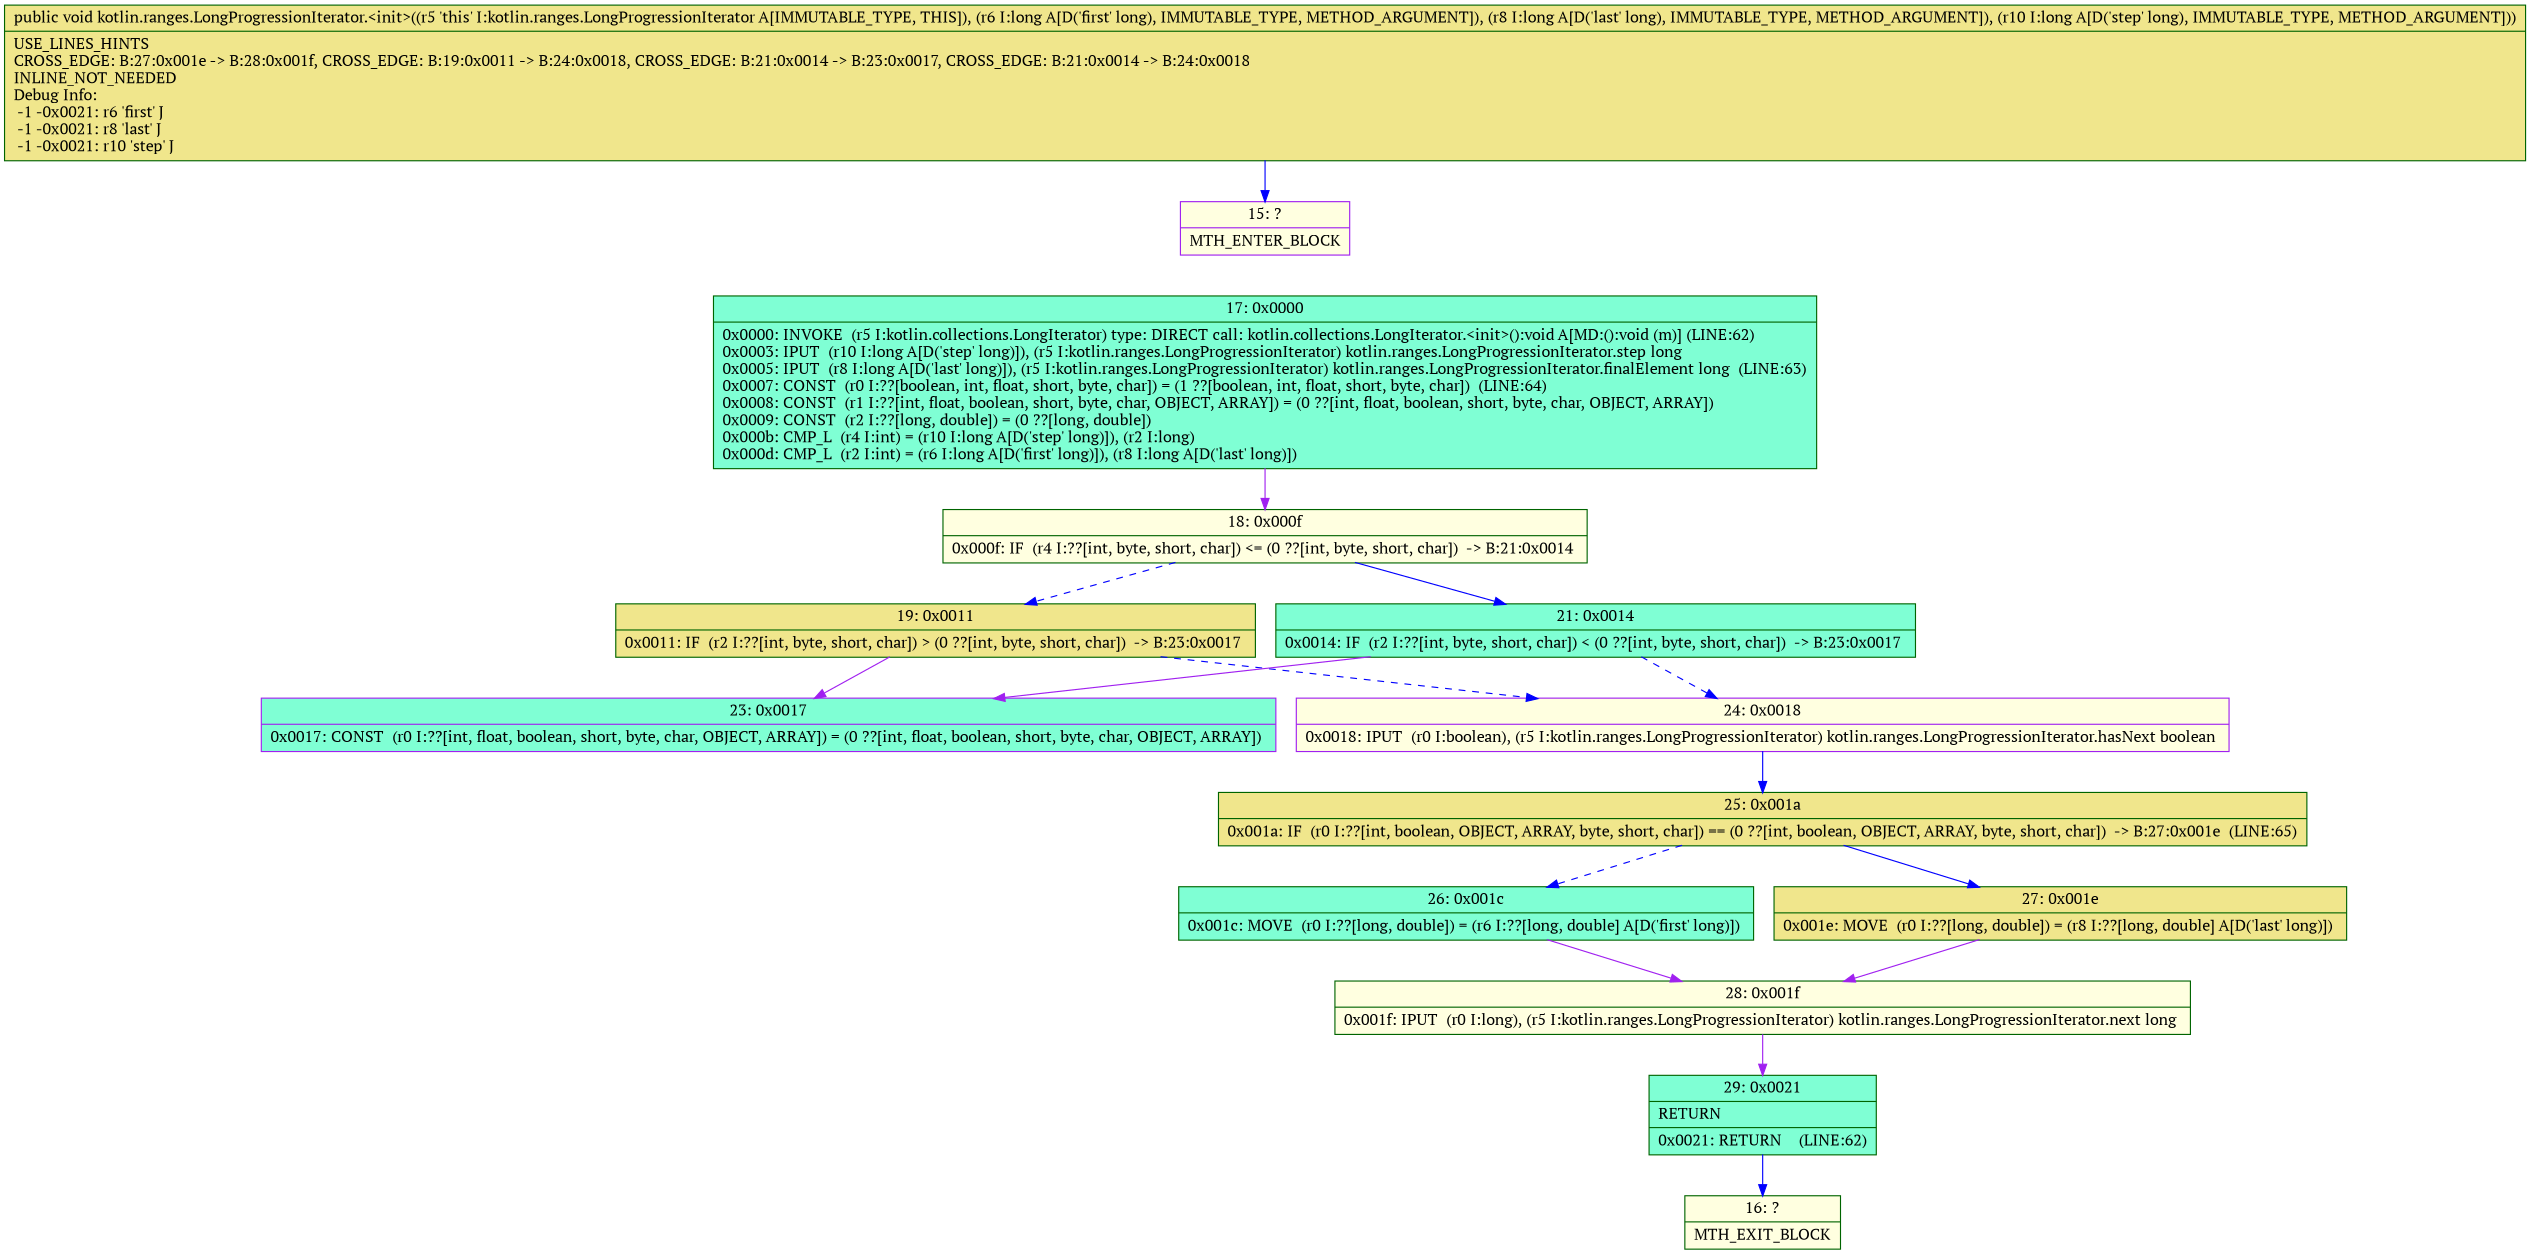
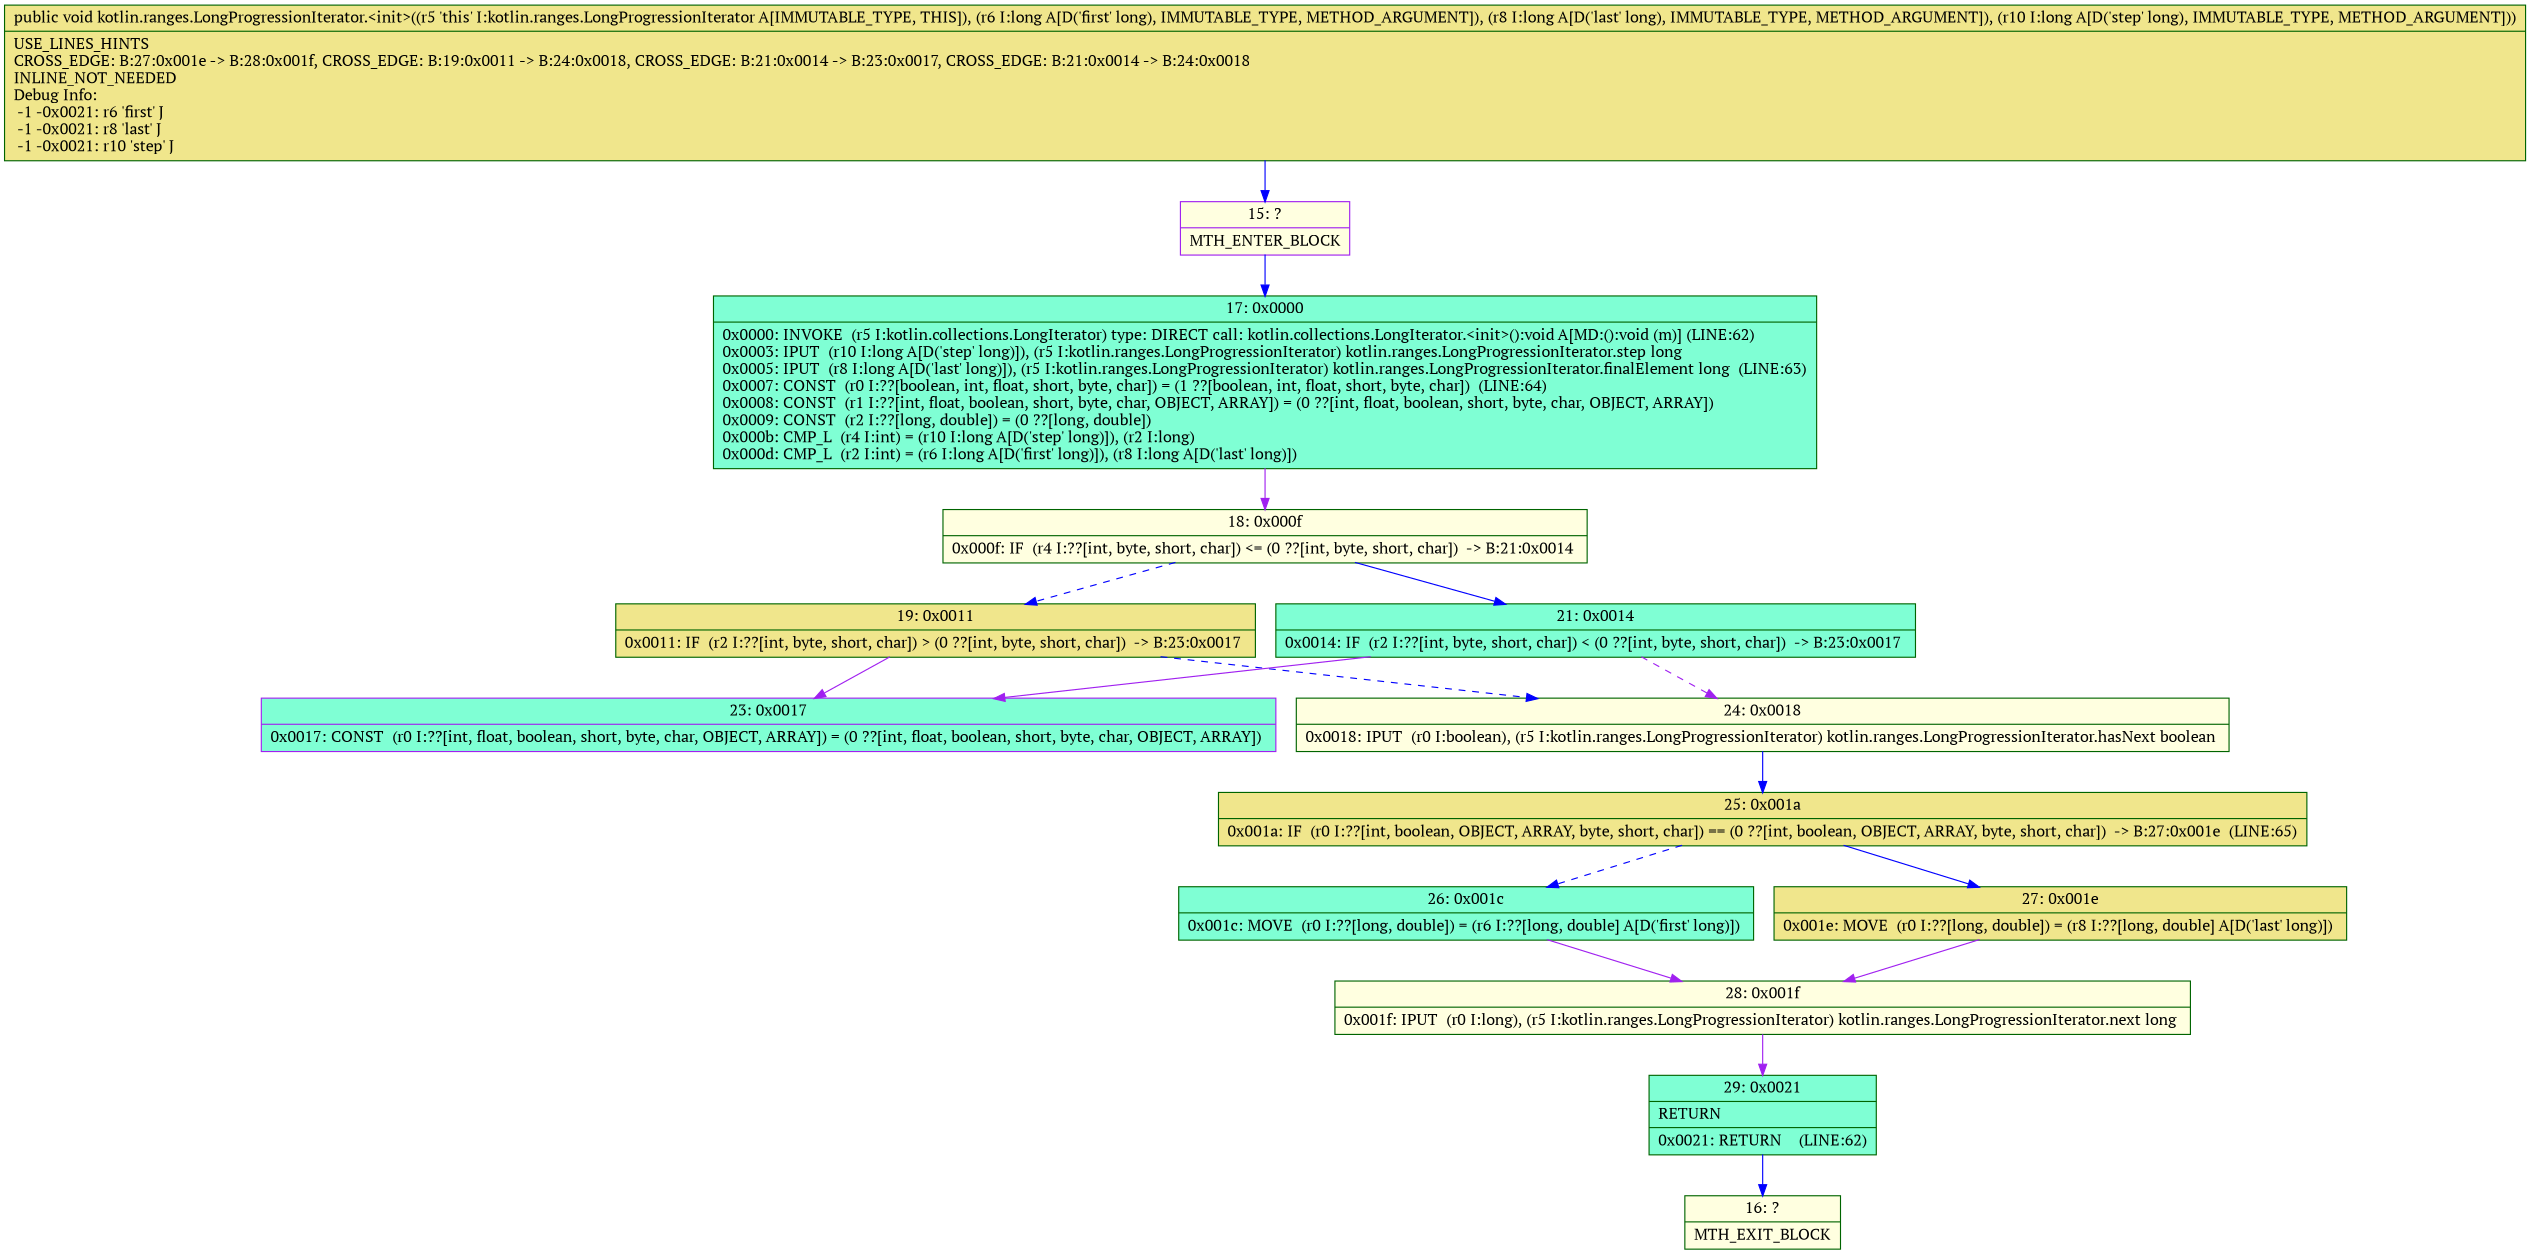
edge "15: ?" -> "17: 0x0000": added
edge "21: 0x0014" -> "24: 0x0018": color blue -> purple
node "24: 0x0018": color purple -> darkgreen
